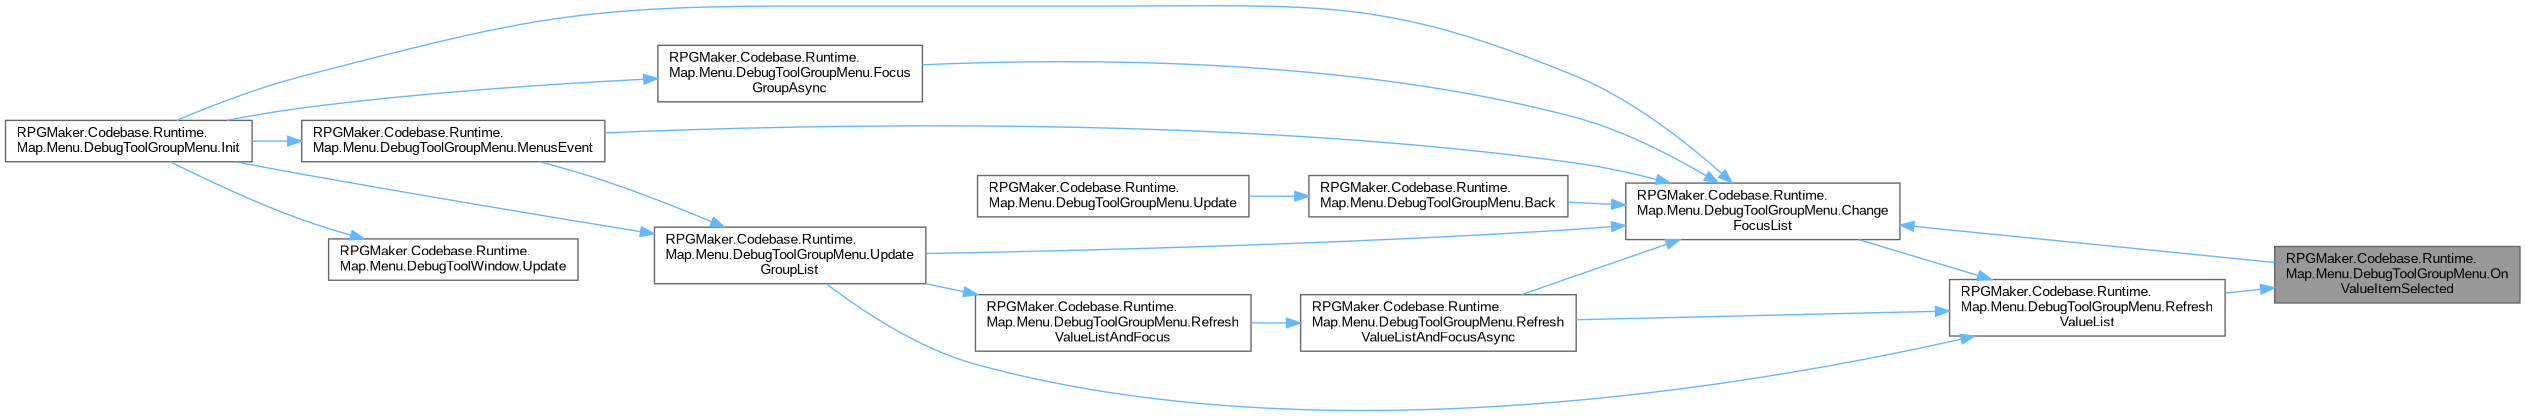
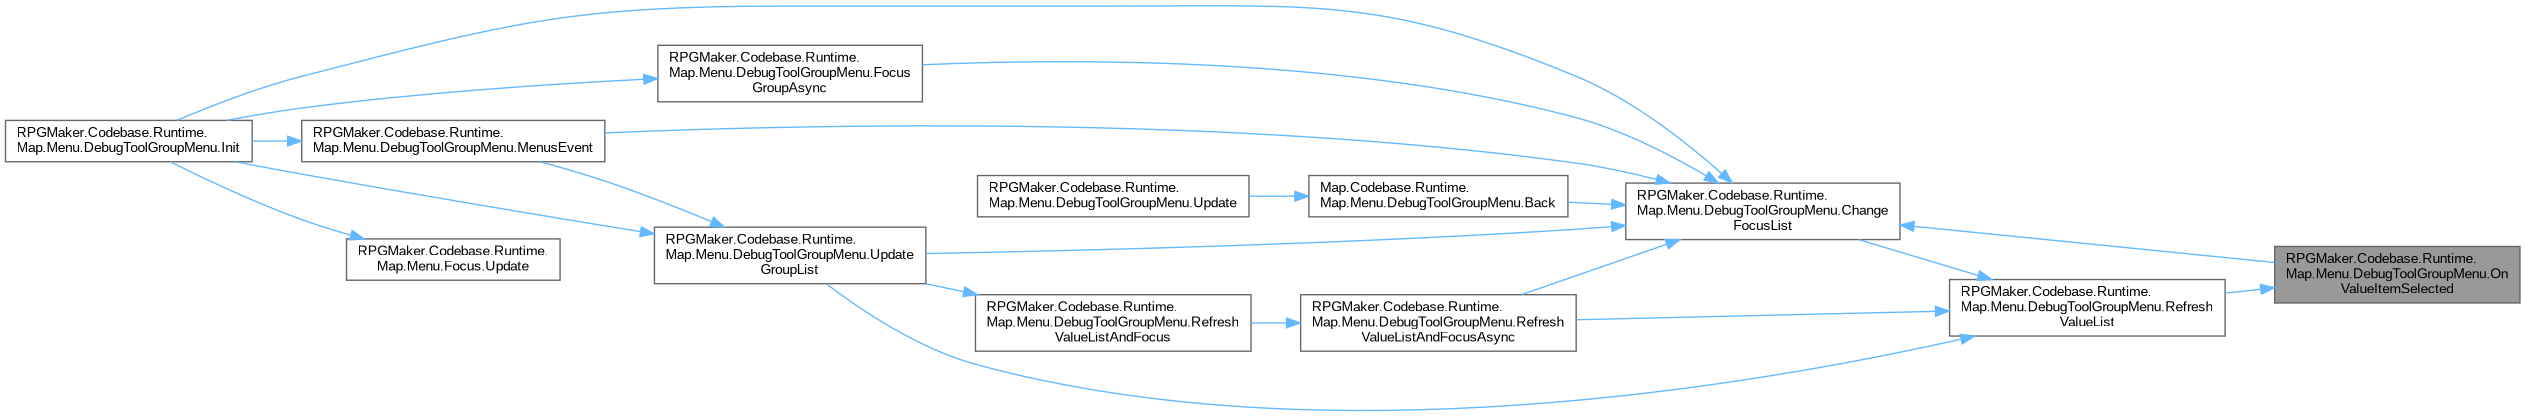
node "RPGMaker.Codebase.Runtime. Map.Menu.DebugToolGroupMenu.Back": label "RPGMaker.Codebase.Runtime. Map.Menu.DebugToolGroupMenu.Back" -> "Map.Codebase.Runtime. Map.Menu.DebugToolGroupMenu.Back"
node "RPGMaker.Codebase.Runtime. Map.Menu.DebugToolWindow.Update": label "RPGMaker.Codebase.Runtime. Map.Menu.DebugToolWindow.Update" -> "RPGMaker.Codebase.Runtime. Map.Menu.Focus.Update"
